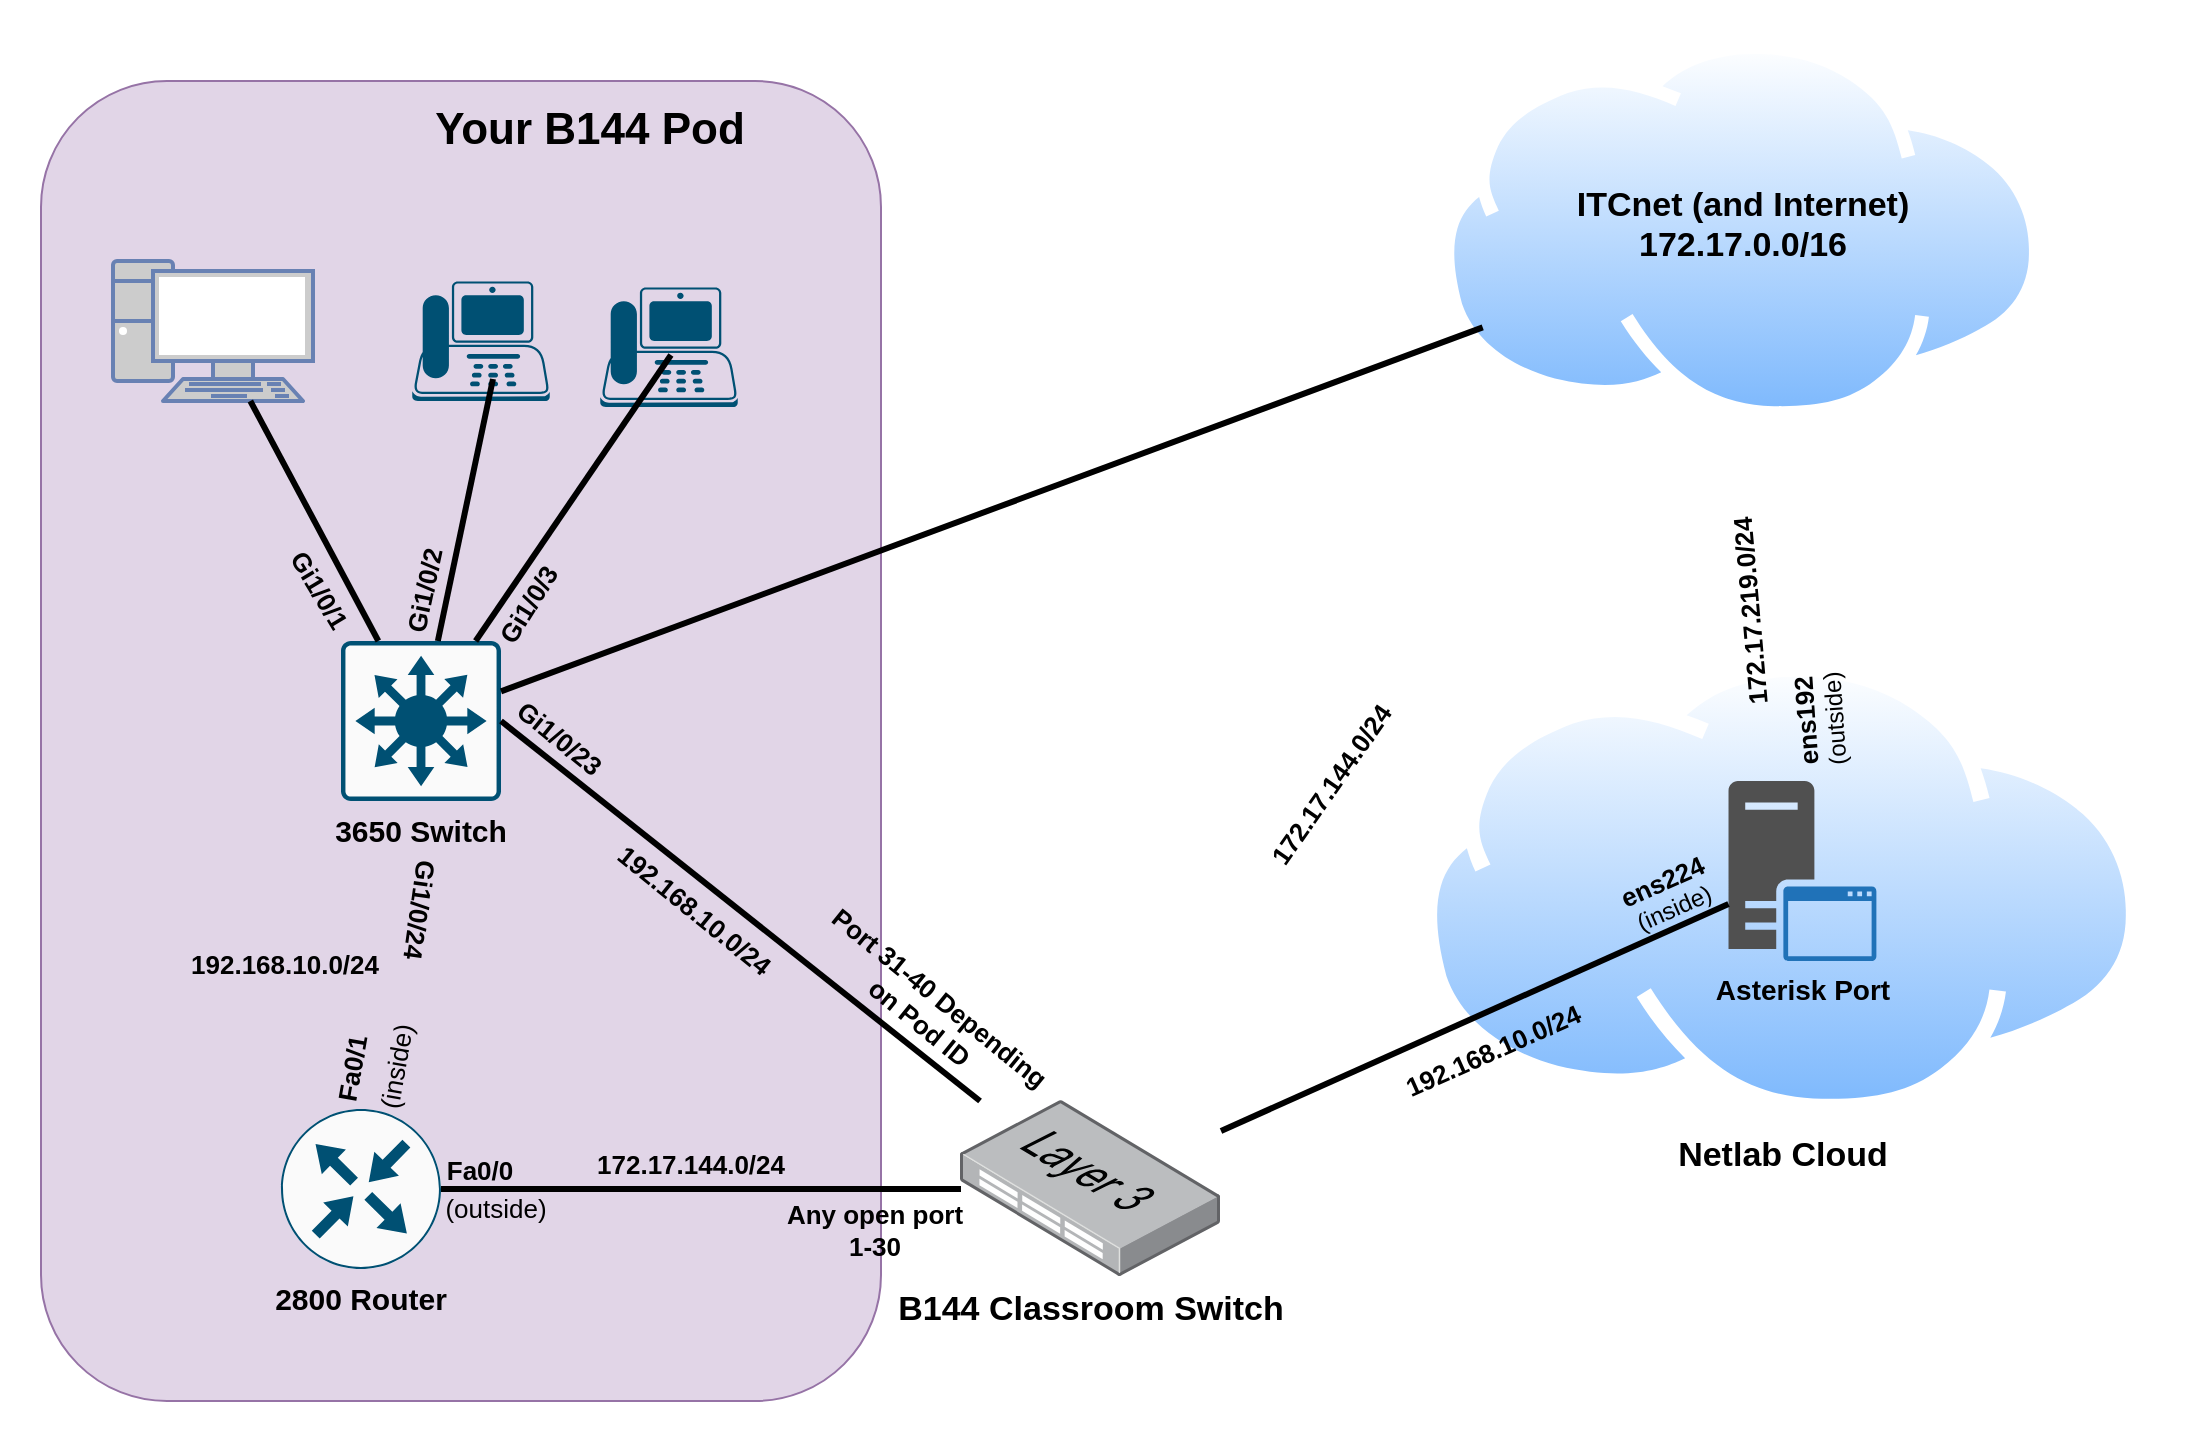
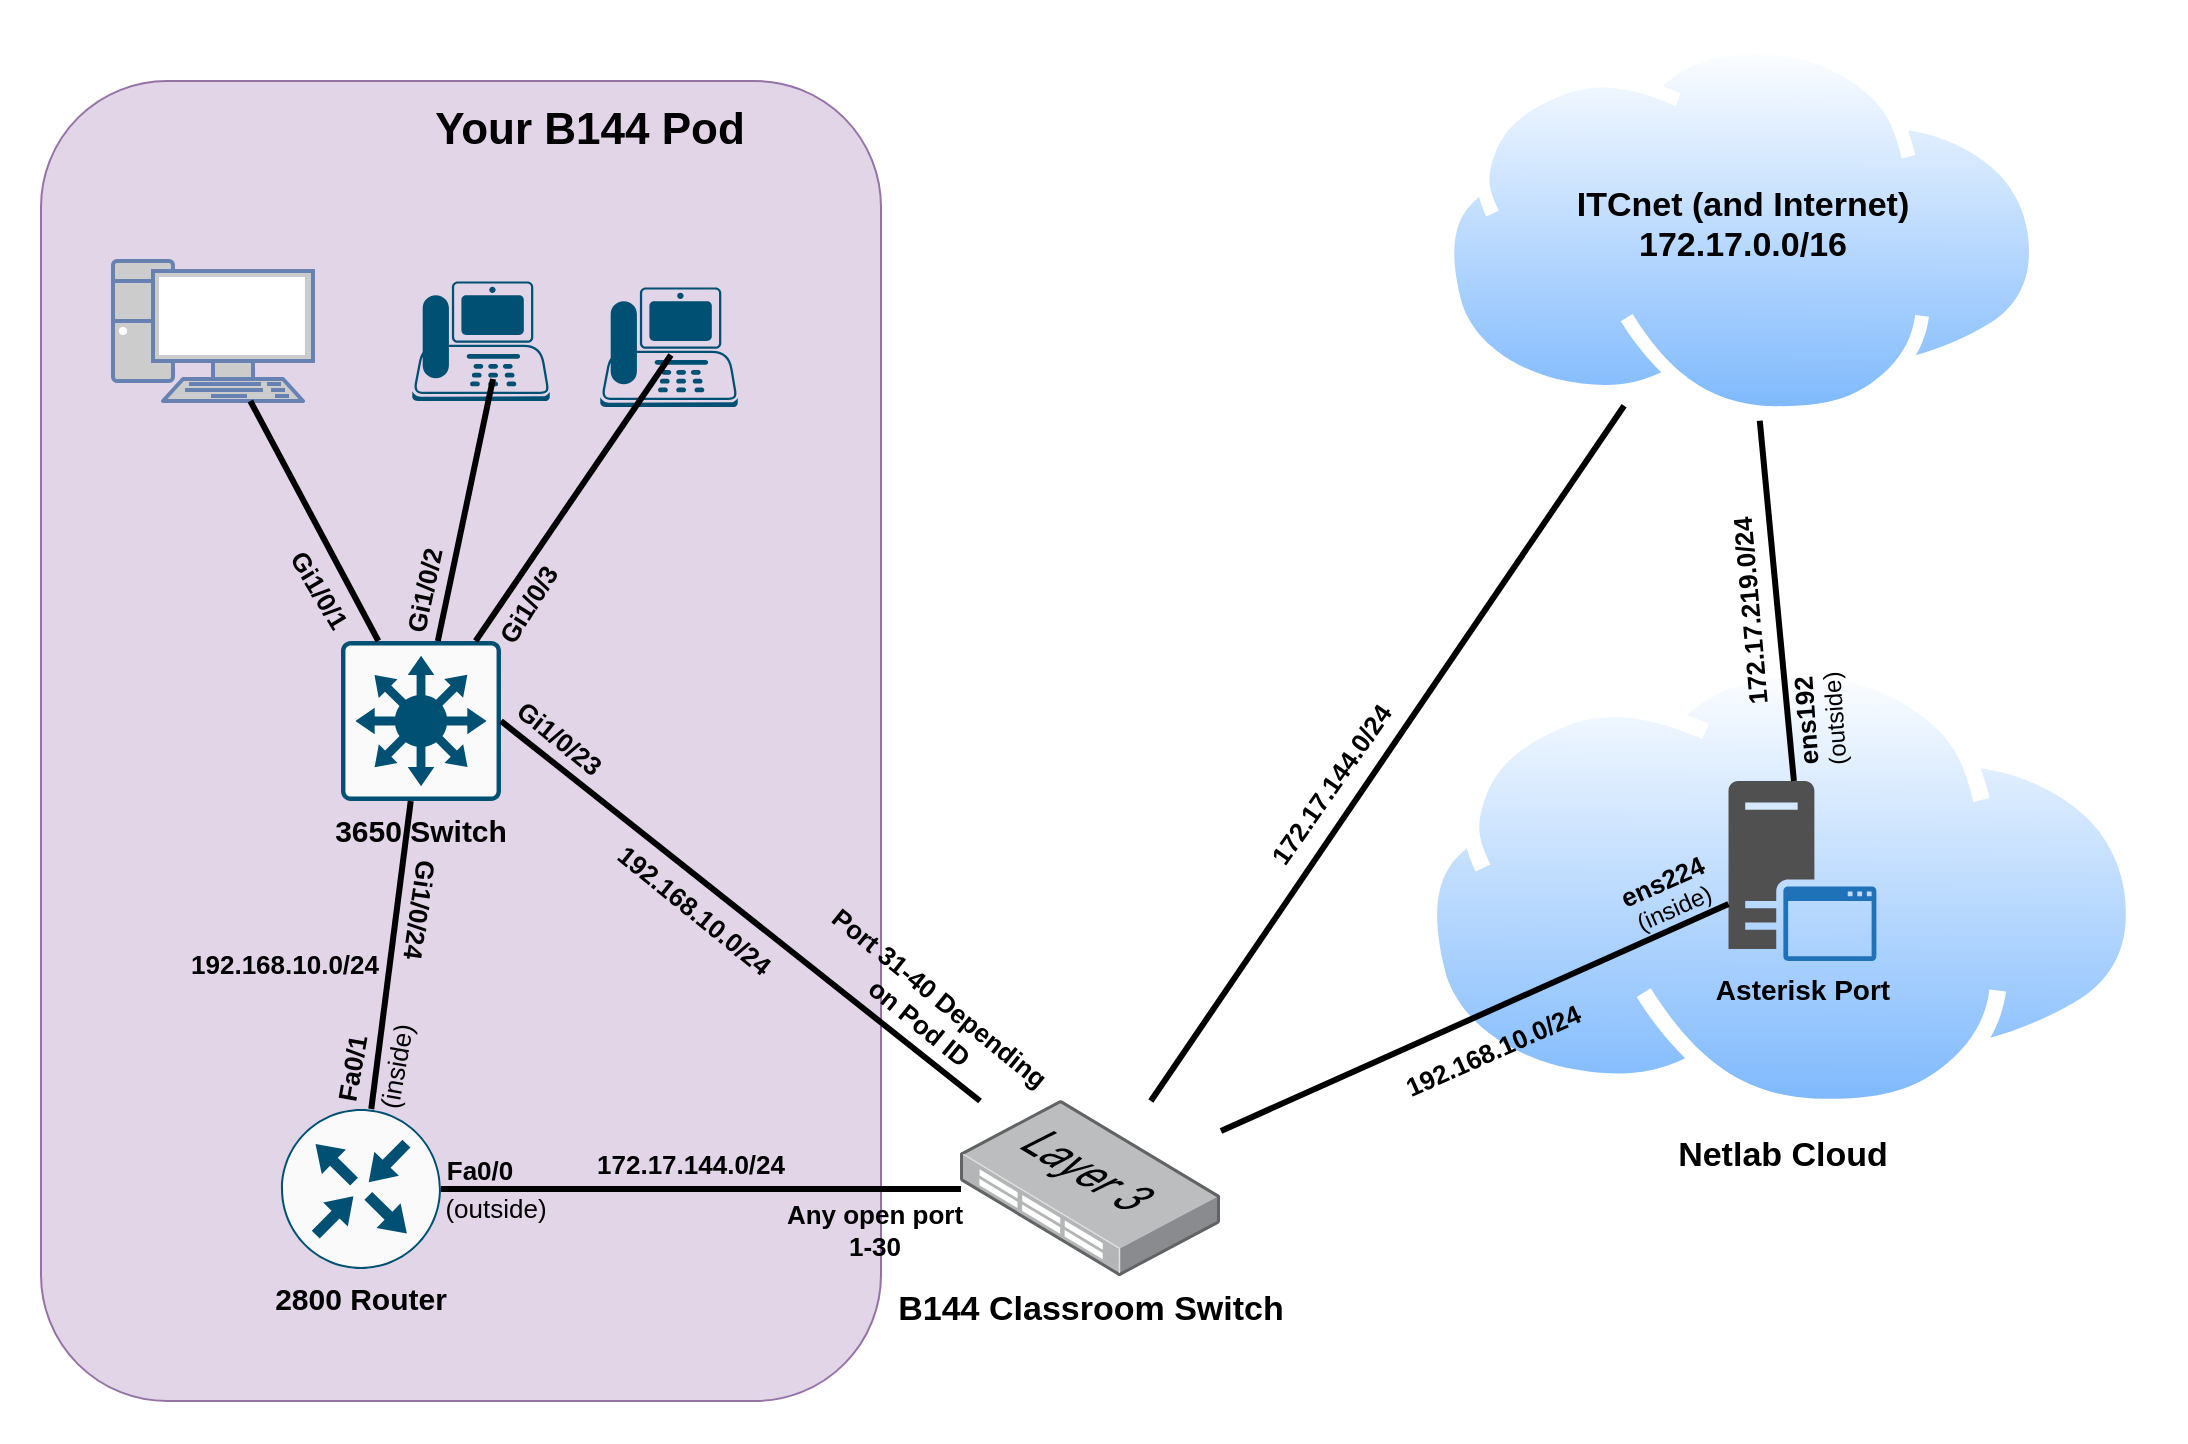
edge "ITCnet (and Internet) 172.17.0.0/16" -- "3650 Switch": now "ITCnet (and Internet) 172.17.0.0/16" -- "B144 Classroom Switch"
edge "ITCnet (and Internet) 172.17.0.0/16" -- "Asterisk Port": added
edge "3650 Switch" -- "2800 Router": added
